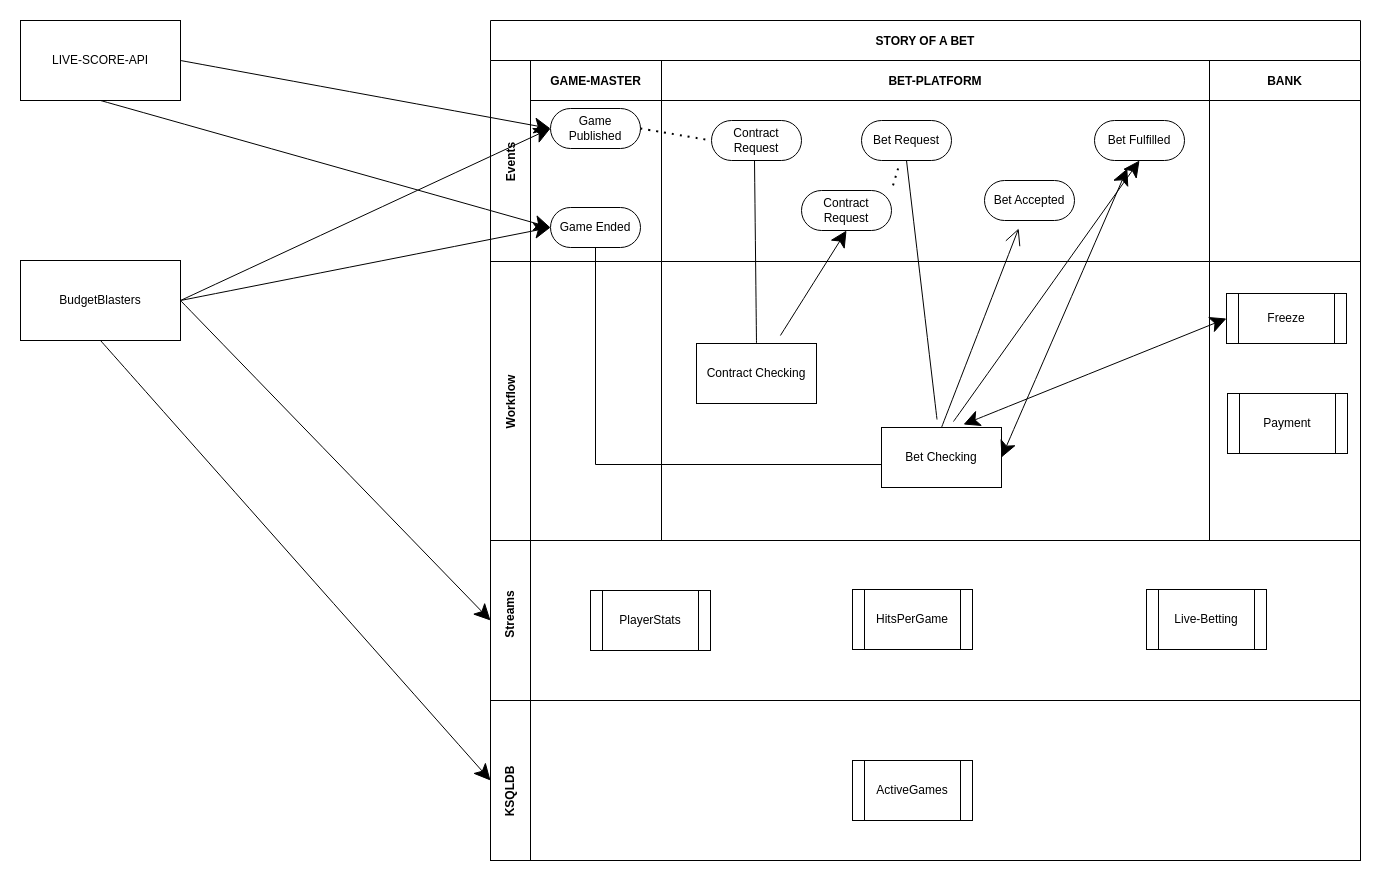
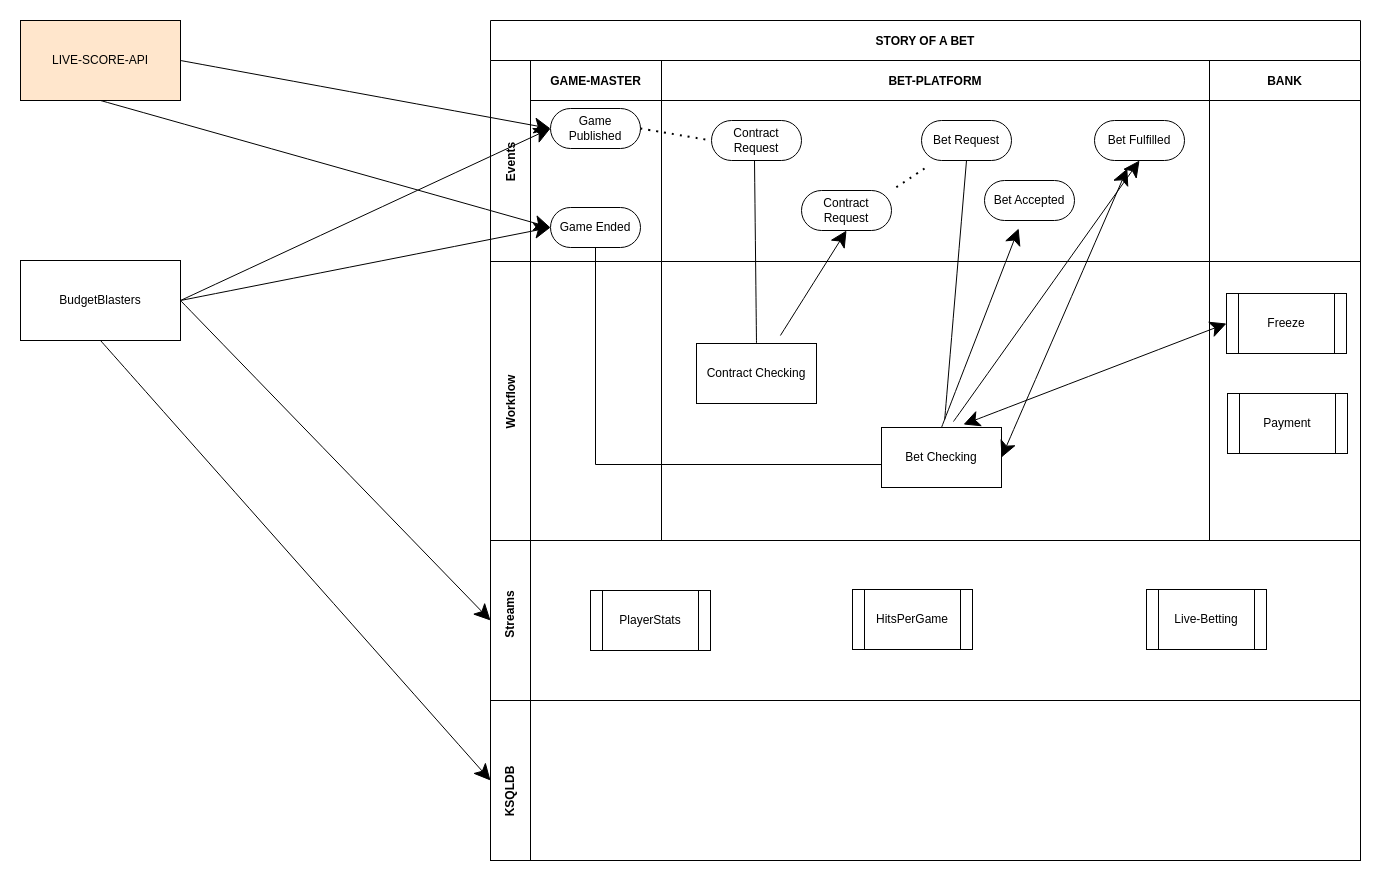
node "LIVE-SCORE-API": fillcolor #ffffff -> #ffe6cc
node "Bet Request": moved (907, 141) -> (967, 141)
edge "Bet Checking" -> "Bet Accepted": arrowhead open -> classic
node "Freeze": size 120x50 -> 120x60
node "ActiveGames": removed
